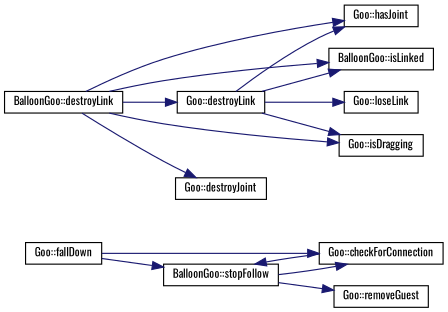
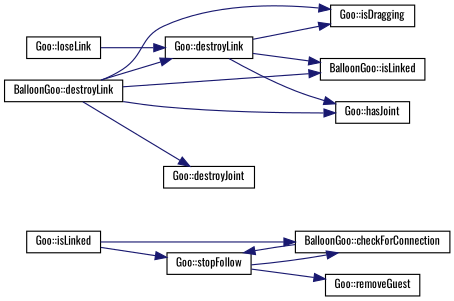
edge "Goo::destroyLink" -> "Goo::loseLink": reversed
node "Goo::fallDown": label "Goo::fallDown" -> "Goo::isLinked"
node "Goo::checkForConnection": label "Goo::checkForConnection" -> "BalloonGoo::checkForConnection"
node "BalloonGoo::stopFollow": label "BalloonGoo::stopFollow" -> "Goo::stopFollow"
